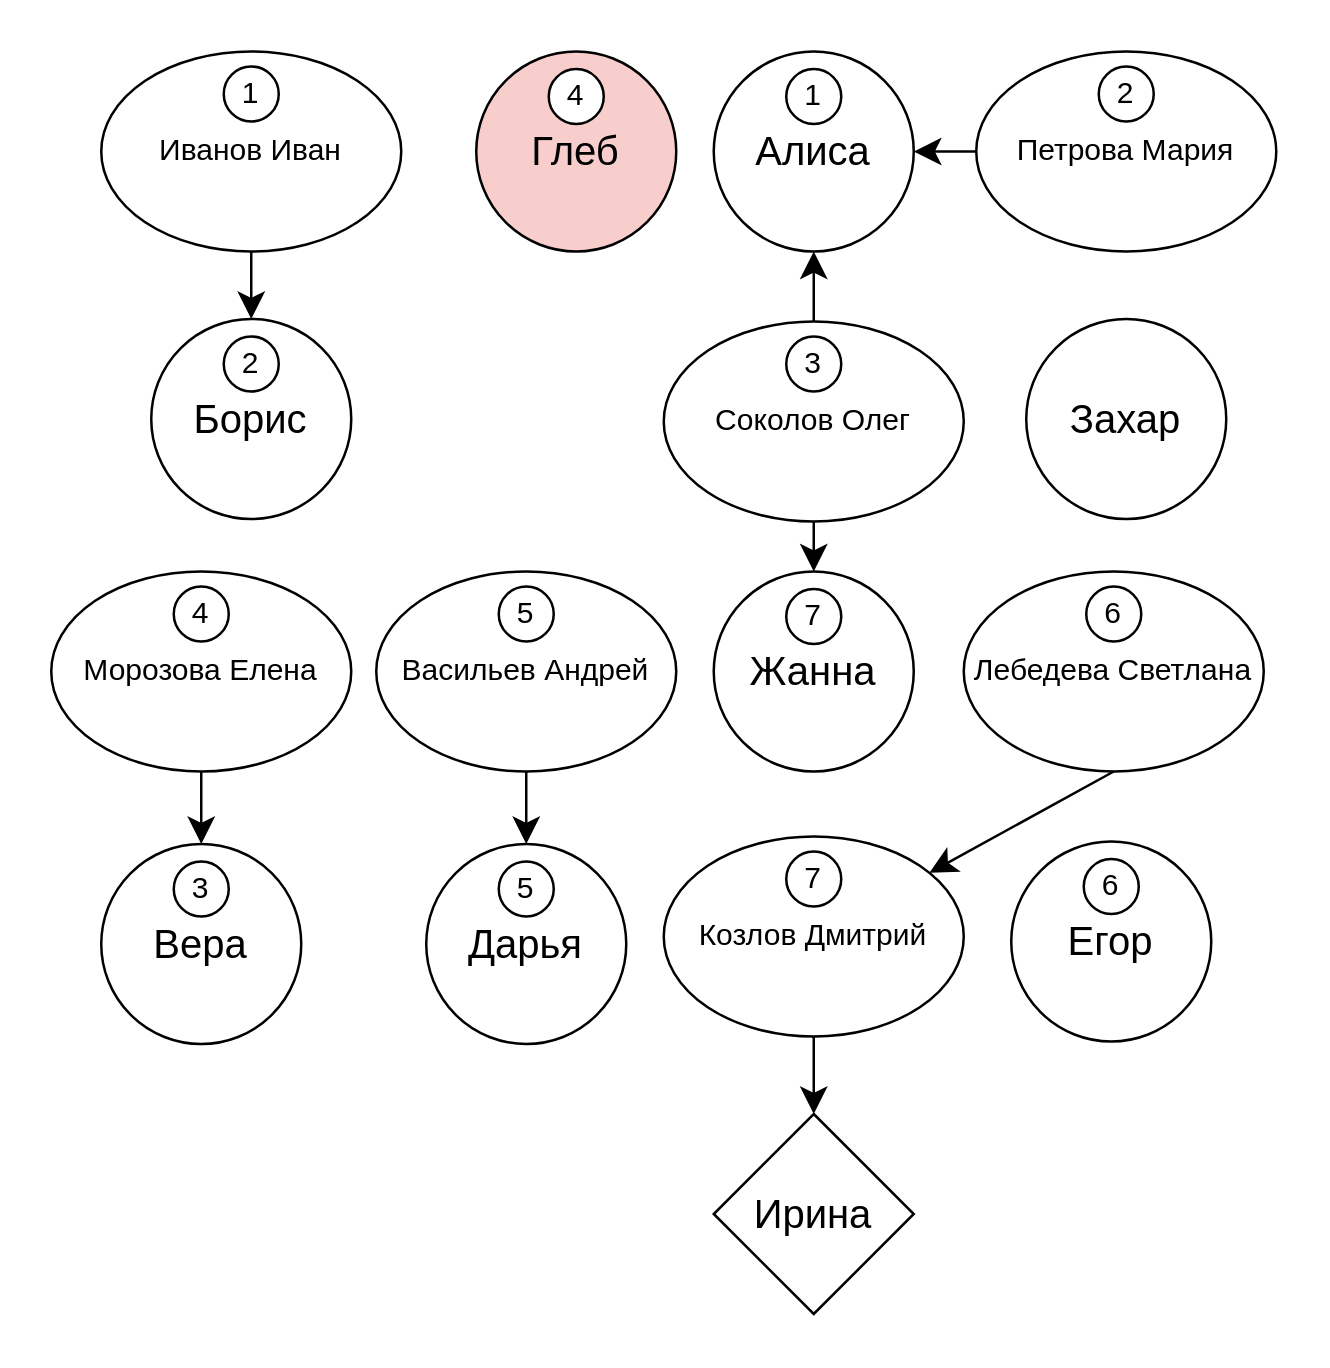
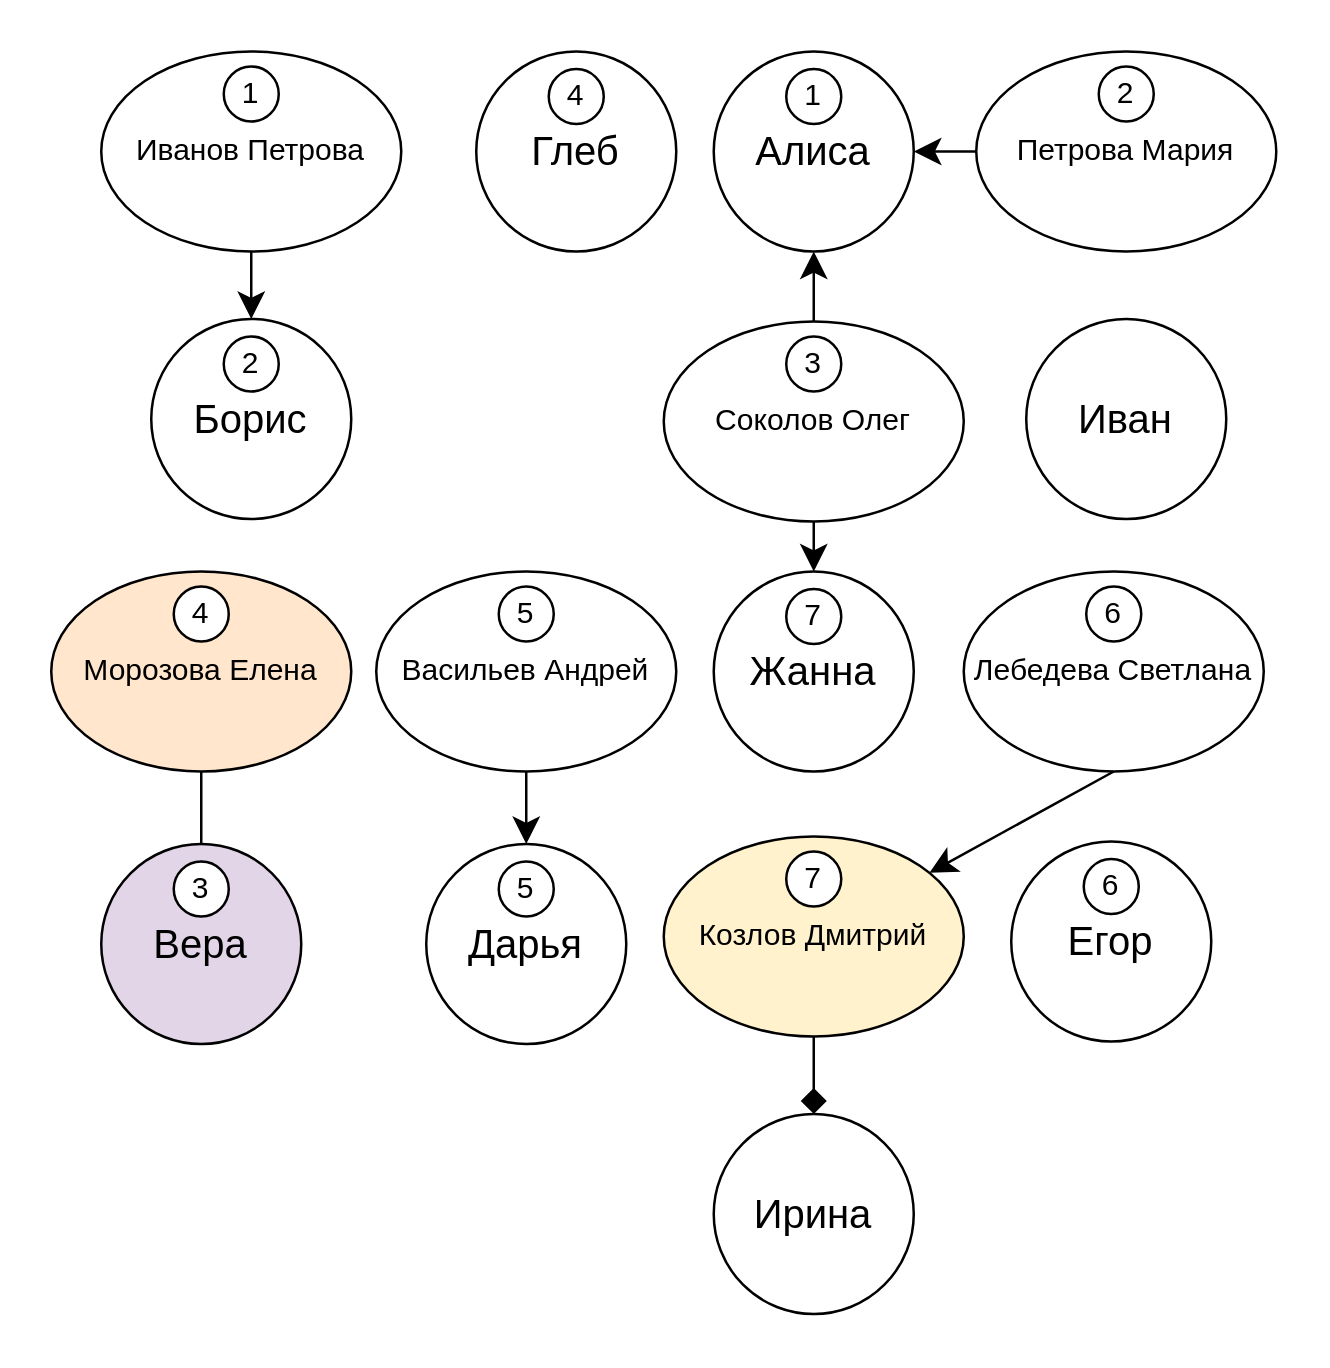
node "Иванов Иван": label "Иванов Иван" -> "Иванов Петрова"
node "Глеб": fillcolor #f8cecc -> #ffffff
node "Захар": label "Захар" -> "Иван"
node "Морозова Елена": fillcolor #ffffff -> #ffe6cc
edge "Морозова Елена" -> "Вера": arrowhead classic -> none
node "Козлов Дмитрий": fillcolor #ffffff -> #fff2cc
node "Вера": fillcolor #ffffff -> #e1d5e7
edge "Козлов Дмитрий" -> "Ирина": arrowhead classic -> diamond
node "Ирина": shape diamond -> ellipse
